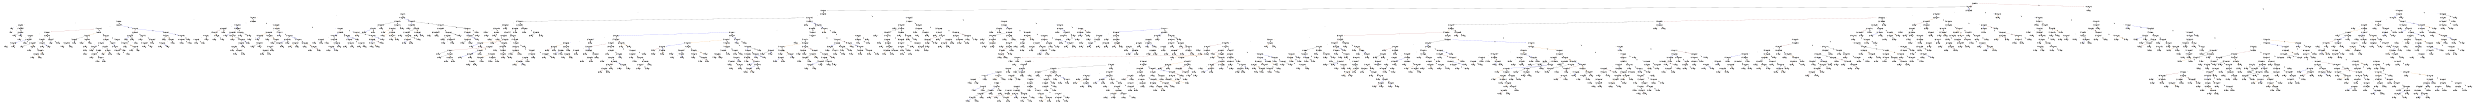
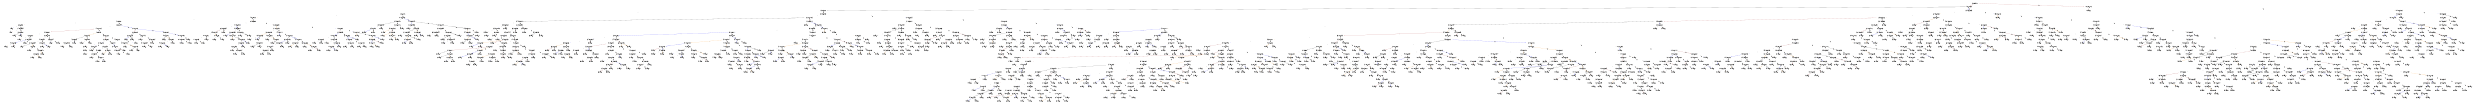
edge "(1349) 1 Cut=2.01724" -> "(1360) 1 Cut=1.77771": now "(1350) 2 Cut=245.45" -> "(1360) 1 Cut=1.77771"
